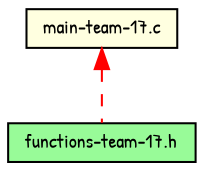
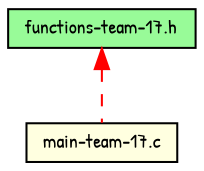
edge "functions-team-17.h" -> "main-team-17.c": reversed
